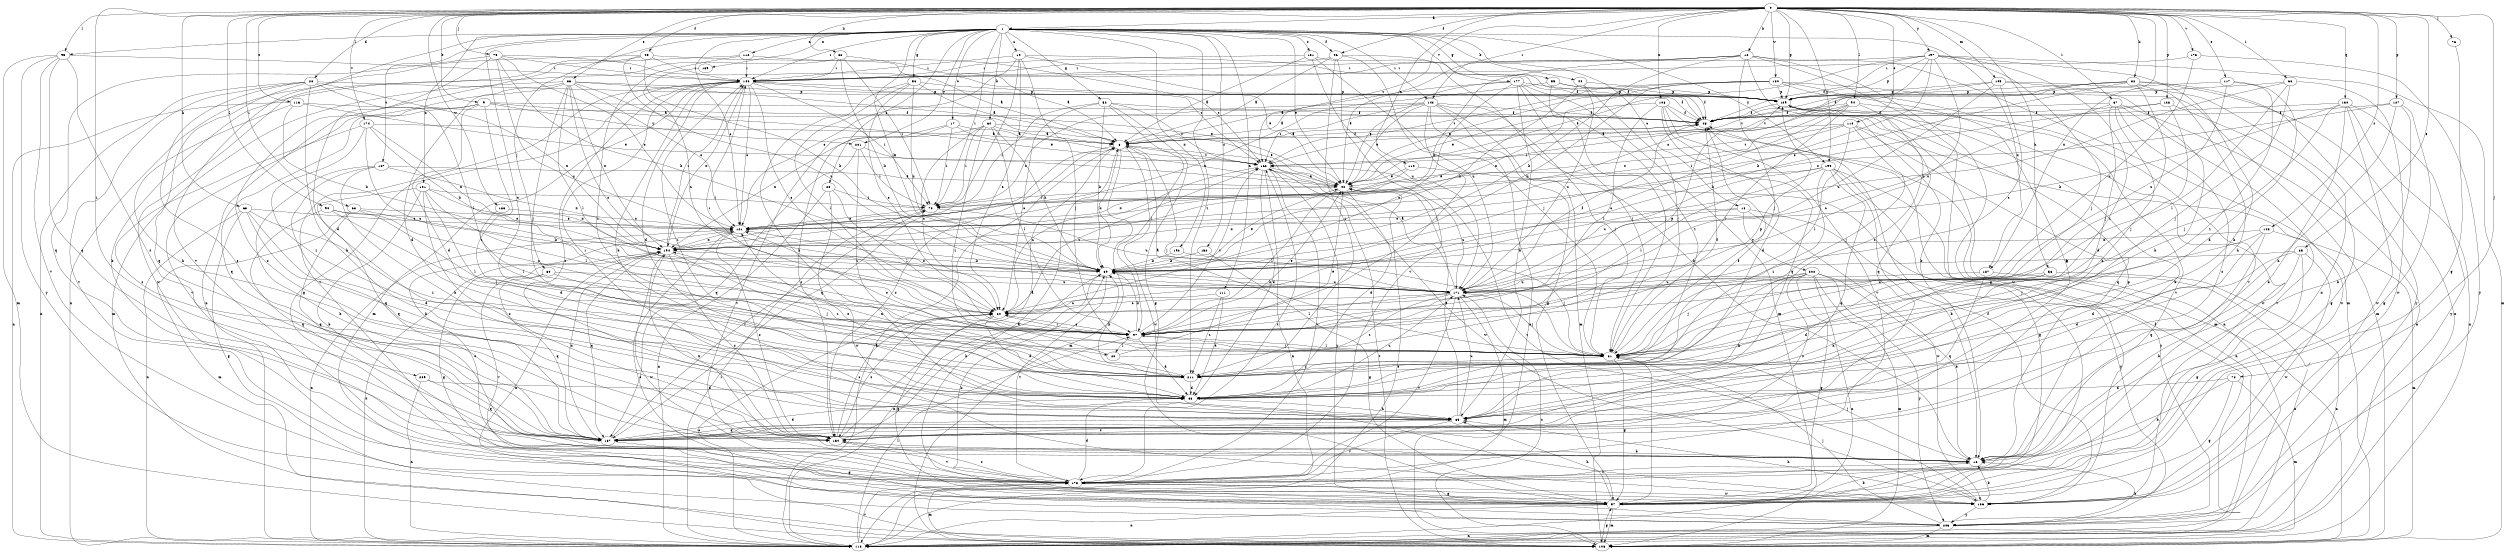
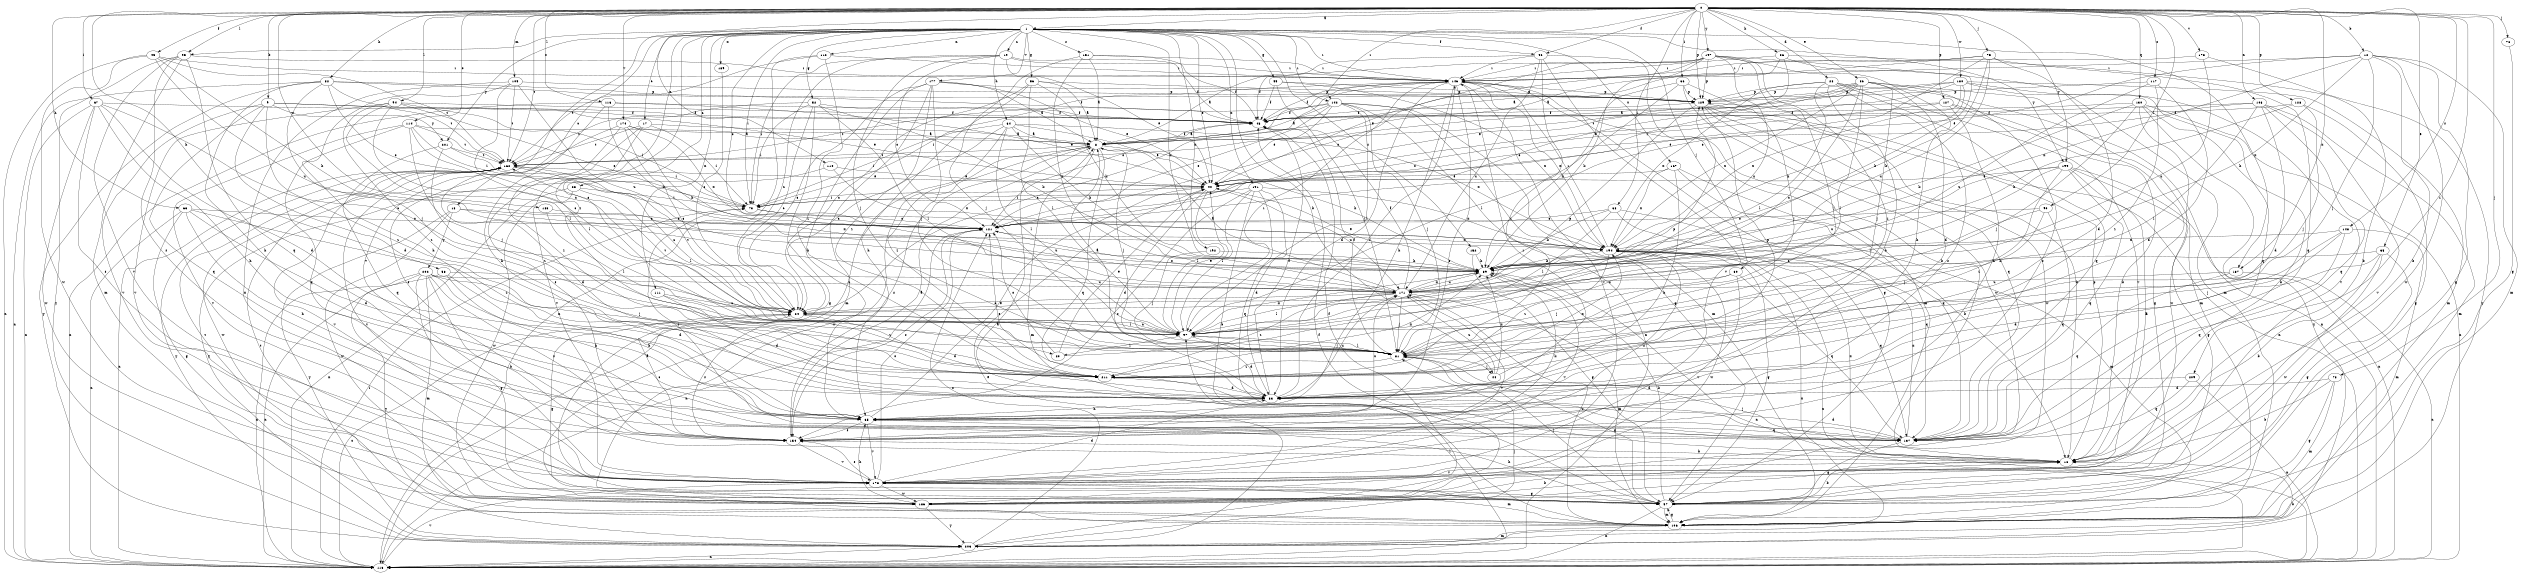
edge "44" -> "81": reversed
edge "97" -> "129": reversed
edge "203" -> "106": reversed
